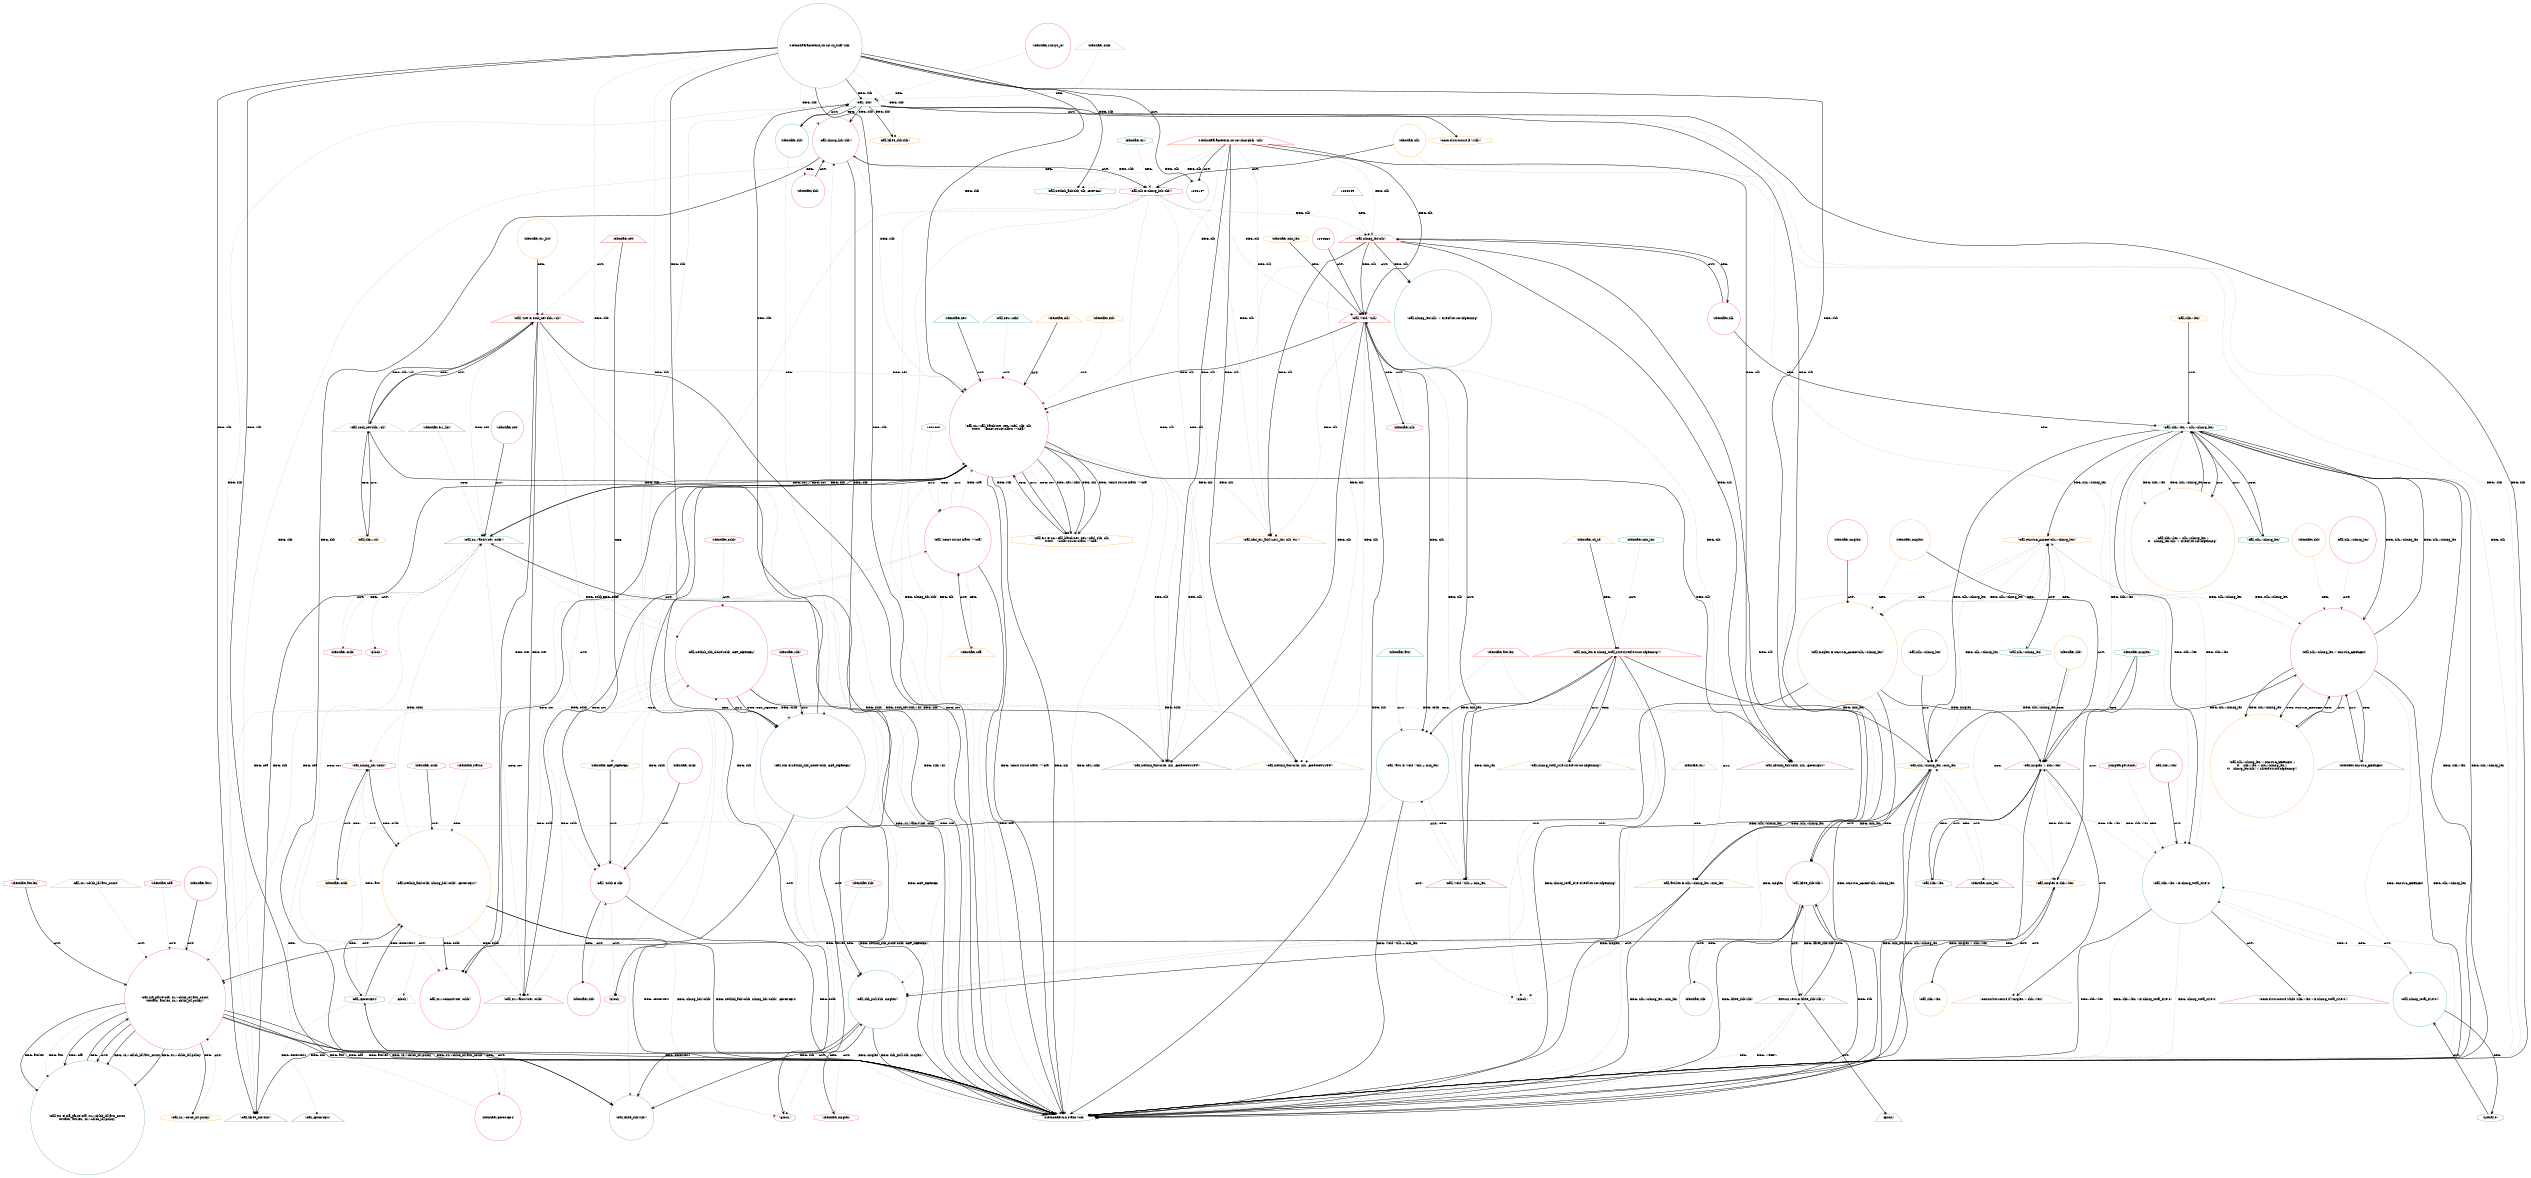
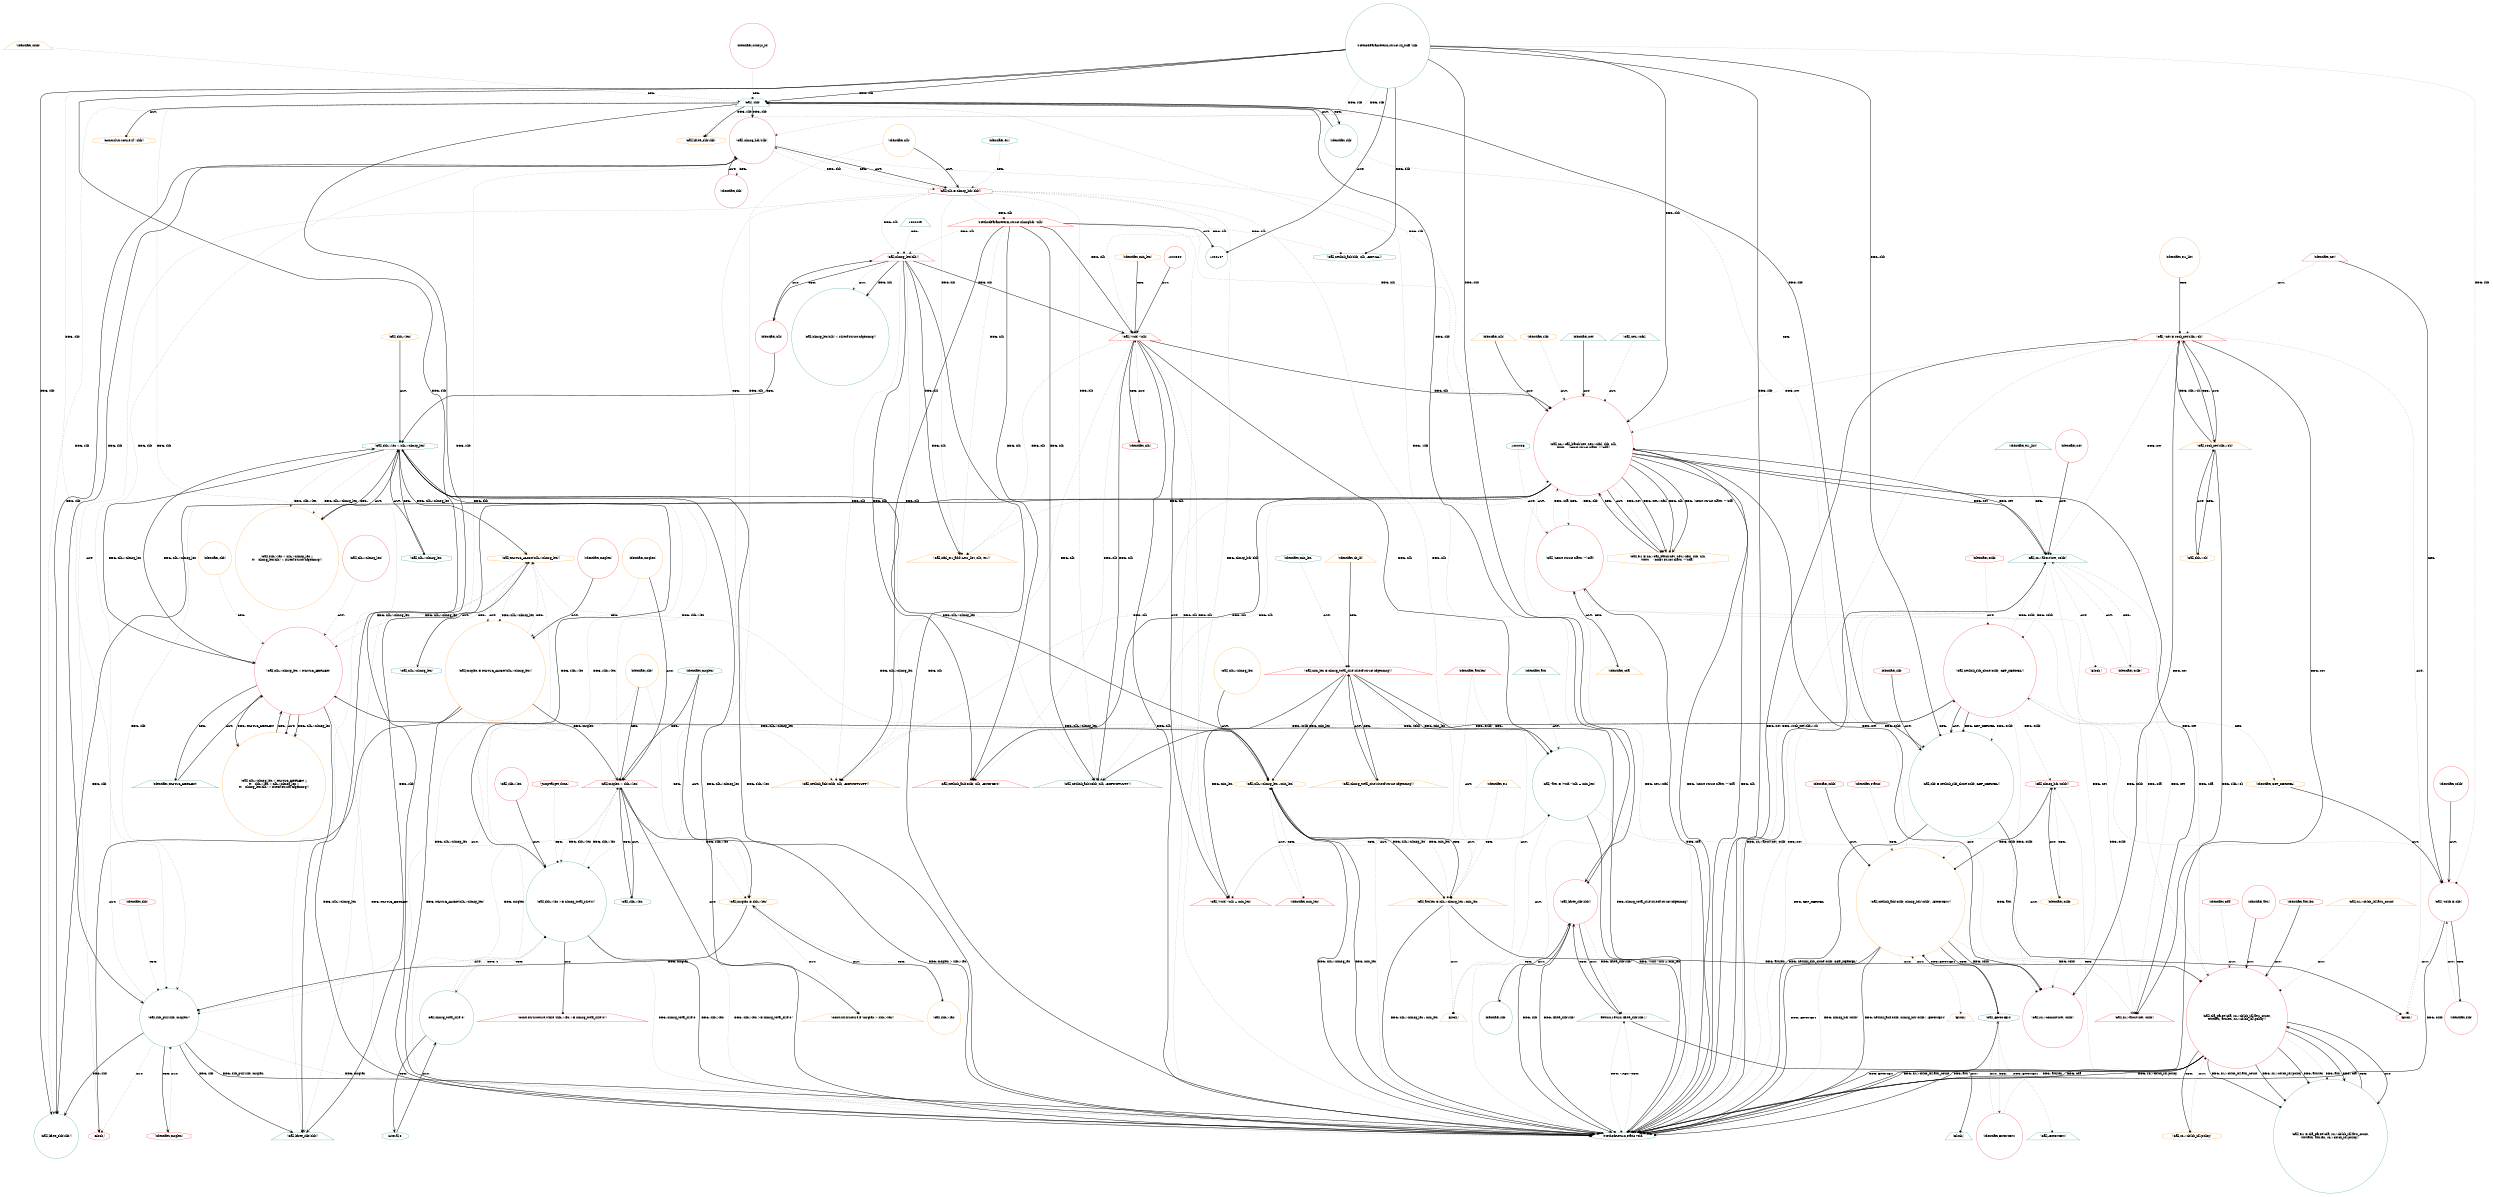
edge "(MethodParameterIn,struct nlmsghdr *nlh)" -> "(Call,nlh = nlmsg_hdr(skb))": reversed
